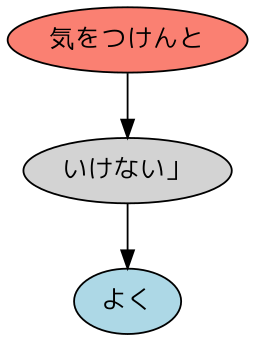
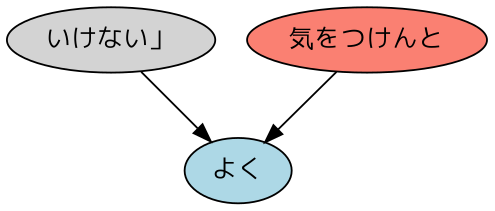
edge "気をつけんと" -> "いけない」": now "気をつけんと" -> "よく"
